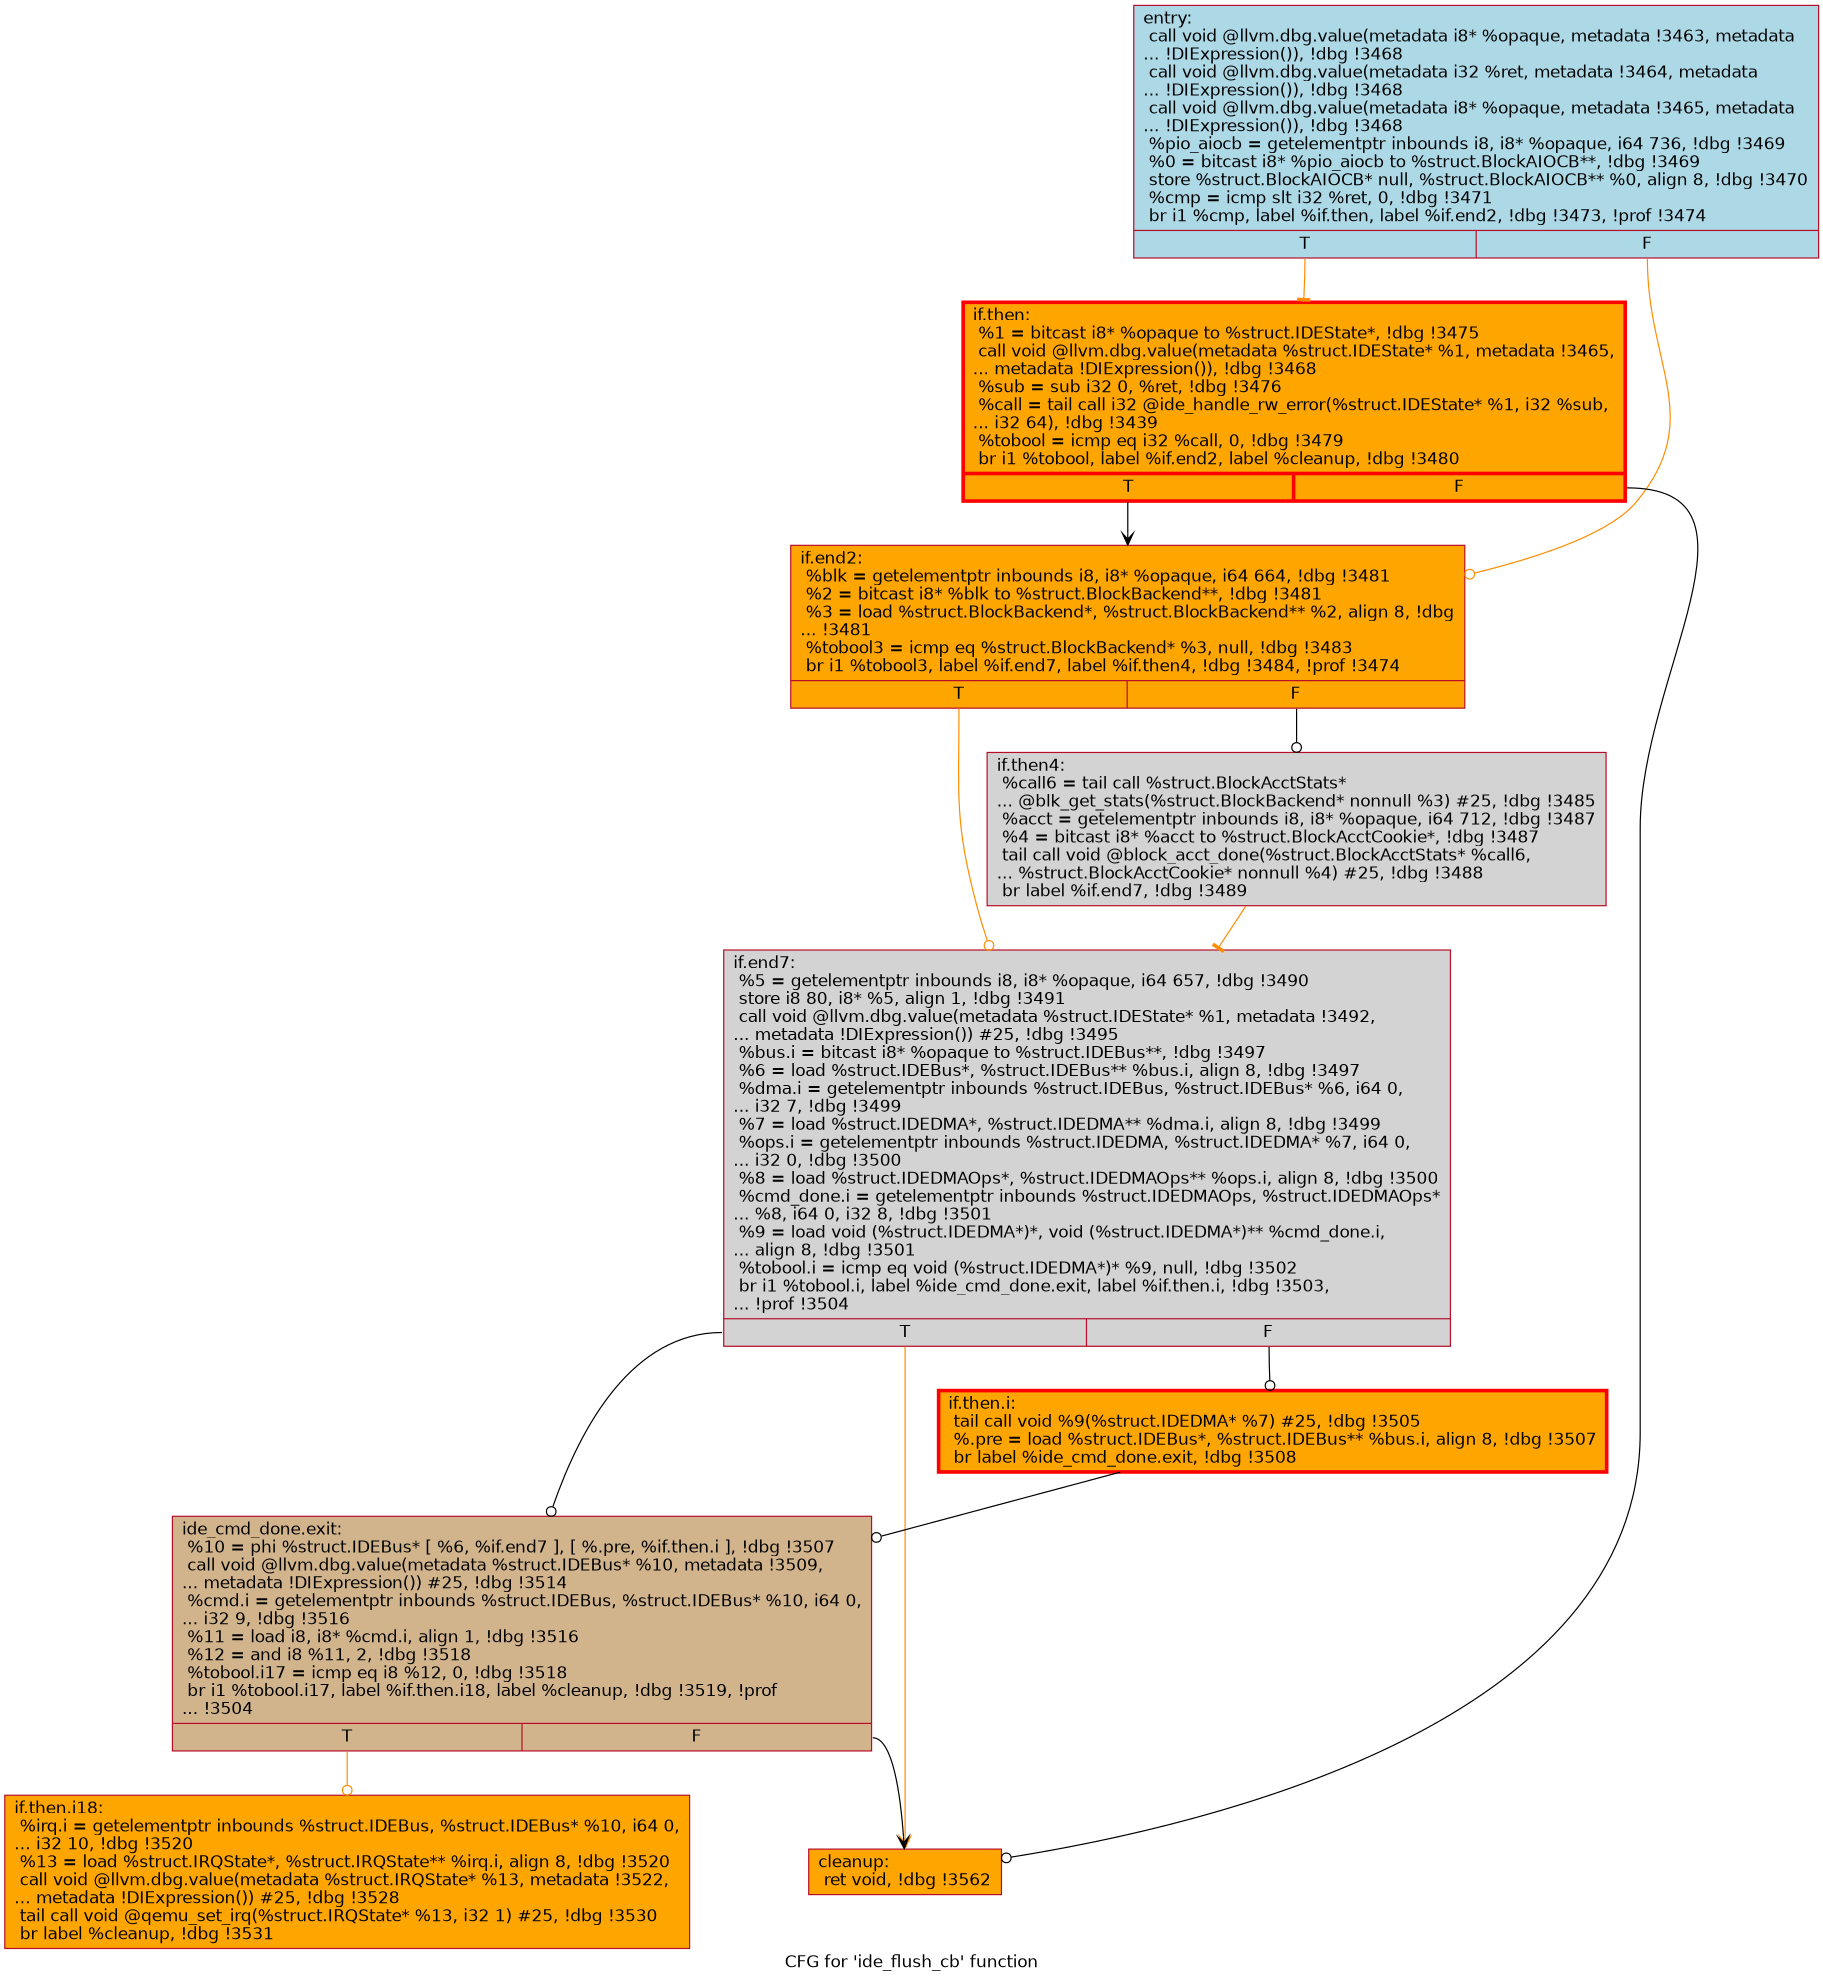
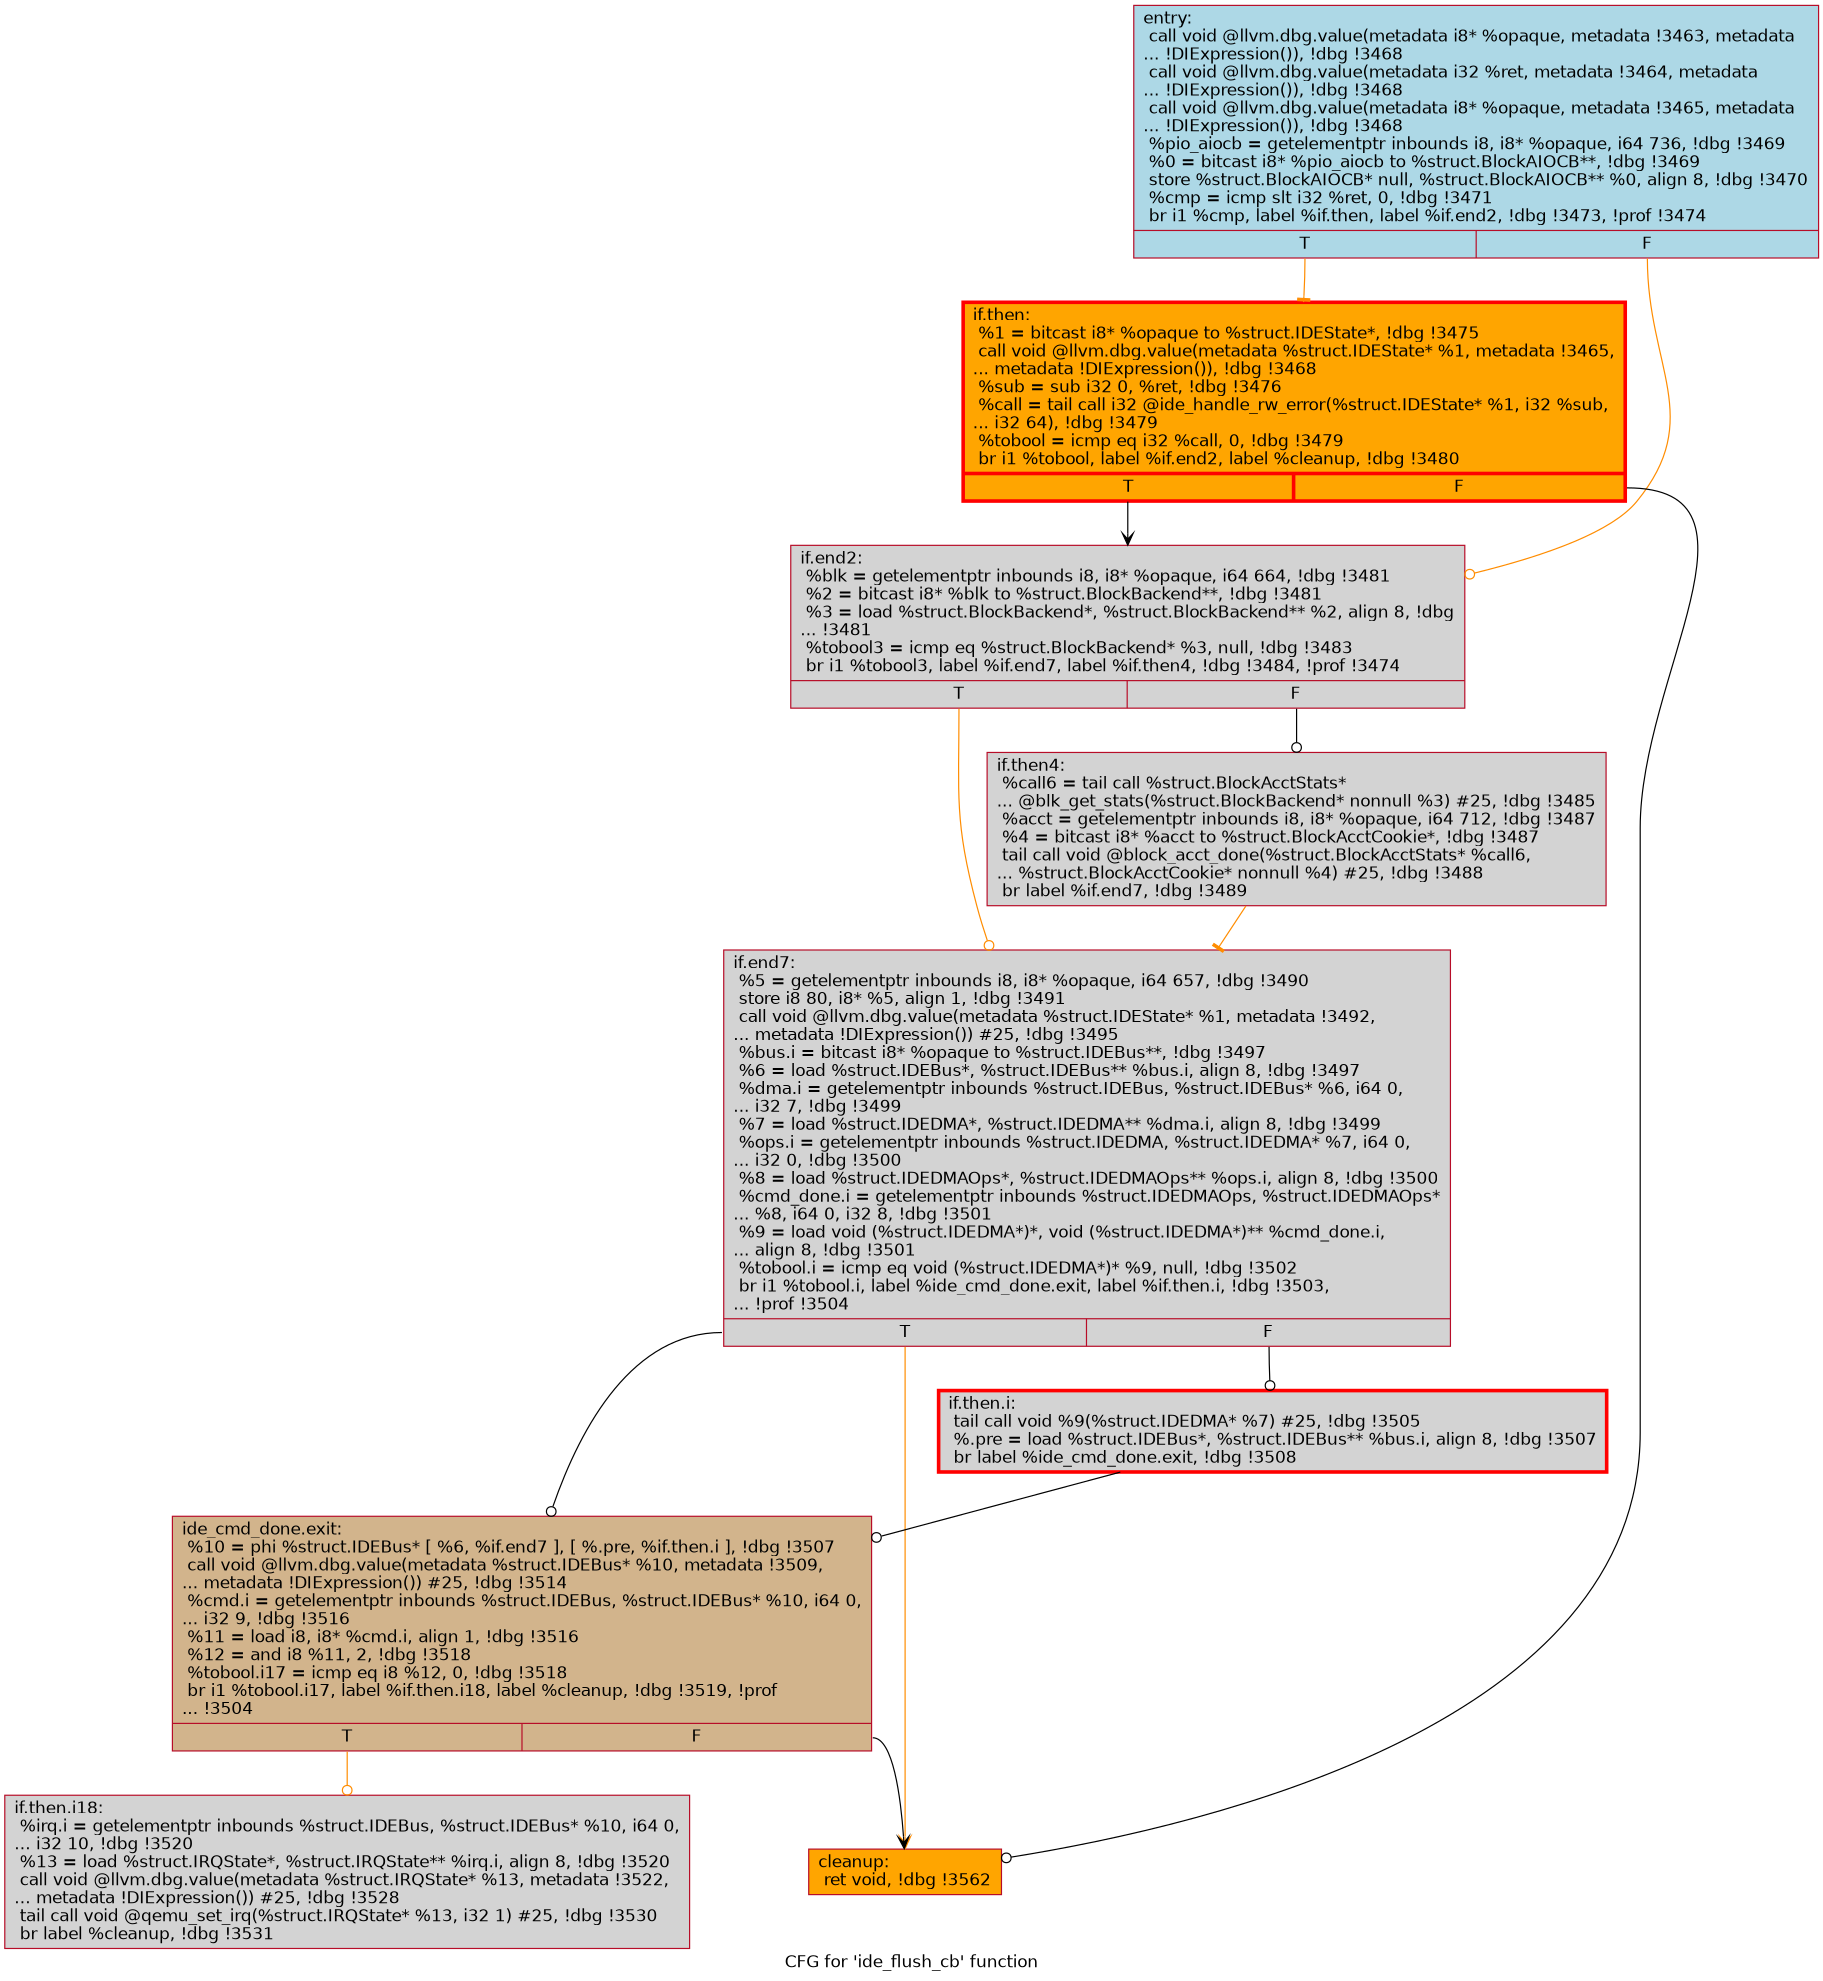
node "if.then:": text "... i32 64), !dbg !3439" -> "... i32 64), !dbg !3479"
node "if.end2:": fillcolor orange -> lightgrey
node "if.then.i:": fillcolor orange -> lightgrey
node "if.then.i18:": fillcolor orange -> lightgrey
